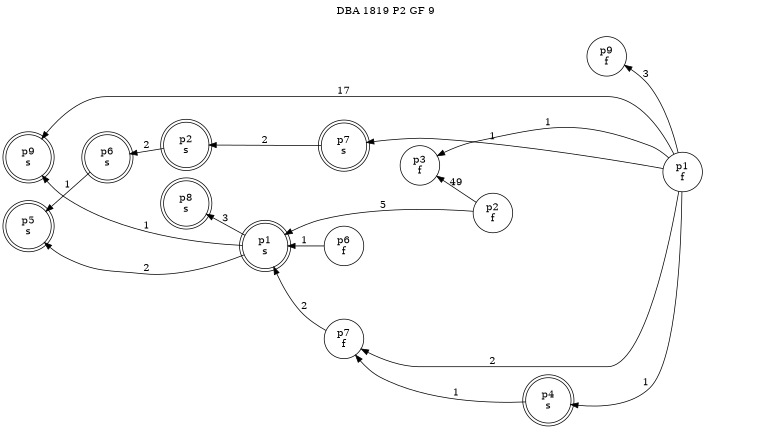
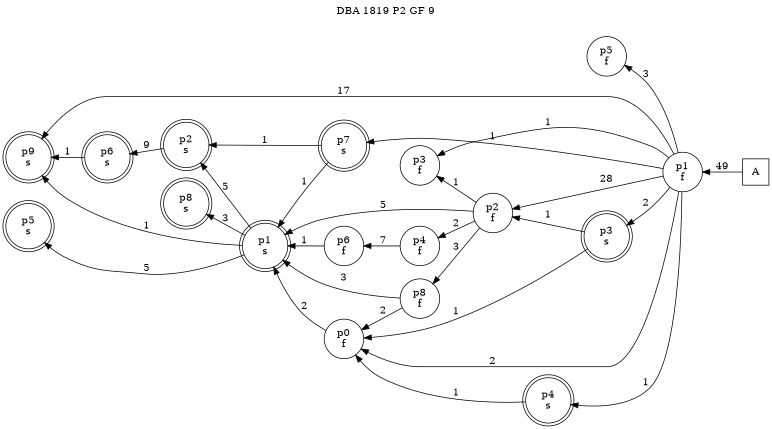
node "p9 f": label "p9 f" -> "p5 f"
edge "p7 s" -> "p2 s": label "2" -> "1"
edge "p2 s" -> "p6 s": label "2" -> "9"
node "A": added
edge "p2 f" -> "p3 f": label "49" -> "1"
edge "p6 s" -> "p5 s": now "p6 s" -> "p9 s"
edge "p7 s" -> "p1 s": added, label "1"
edge "p1 f" -> "p2 f": added, label "28"
edge "p1 s" -> "p2 s": added, label "5"
node "p3 s": added
node "p4 f": added
edge "p1 s" -> "p5 s": label "2" -> "5"
node "p8 f": added
node "p7 f": label "p7 f" -> "p0 f"
